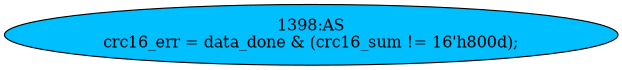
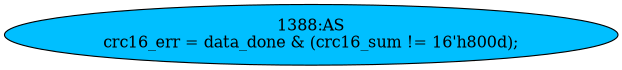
node "1398:AS crc16_err = data_done & (crc16_sum != 16'h800d);": label "1398:AS crc16_err = data_done & (crc16_sum != 16'h800d);" -> "1388:AS crc16_err = data_done & (crc16_sum != 16'h800d);"
